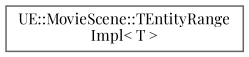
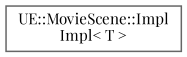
node "UE::MovieScene::TEntityRange Impl< T >": label "UE::MovieScene::TEntityRange Impl< T >" -> "UE::MovieScene::Impl Impl< T >"
